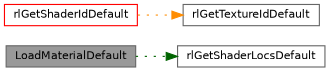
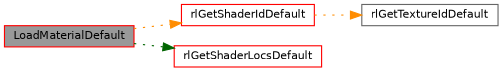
edge "LoadMaterialDefault" -> "rlGetShaderIdDefault": added
node "LoadMaterialDefault": color gray40 -> red
node "rlGetShaderLocsDefault": color gray40 -> red
